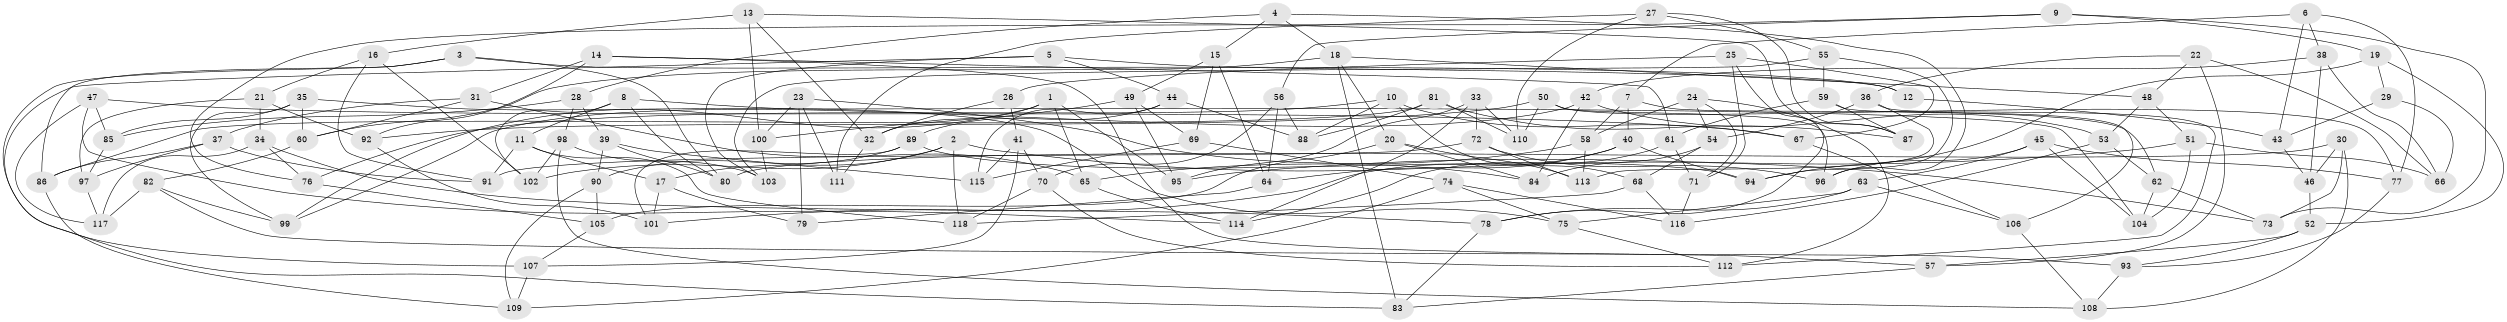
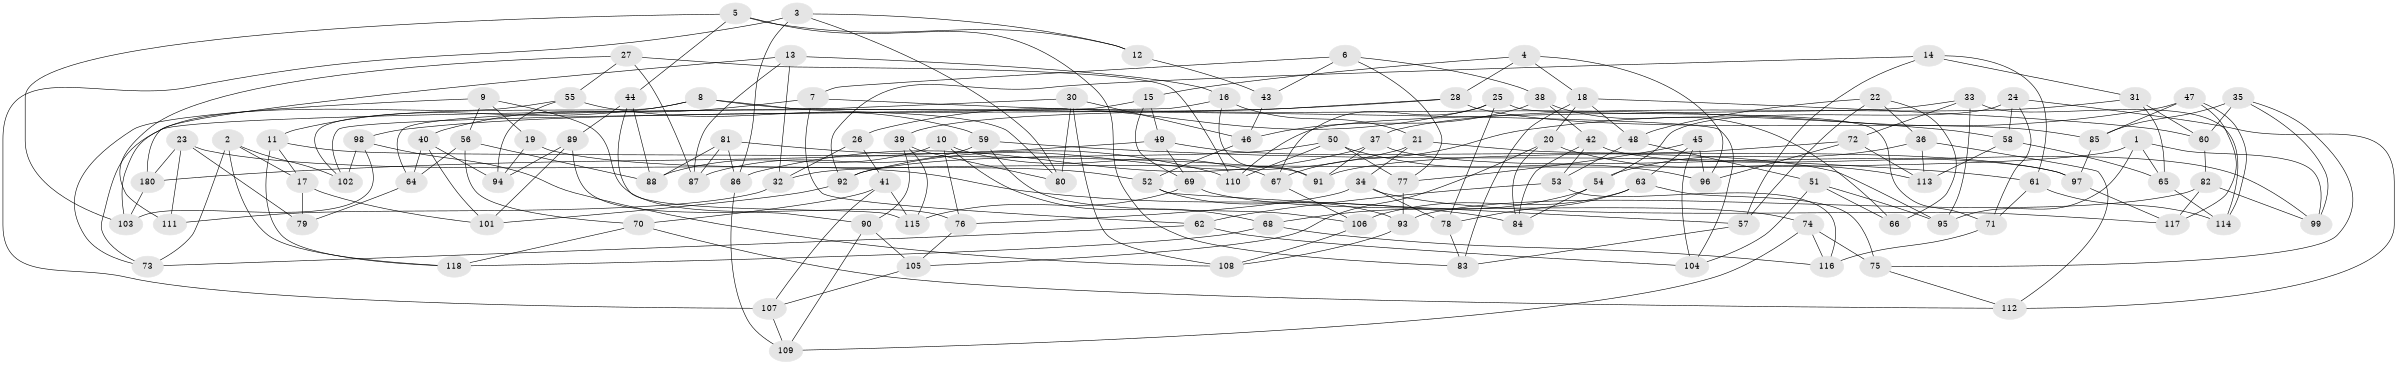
node "29": removed
node "100": label "100" -> "180"
